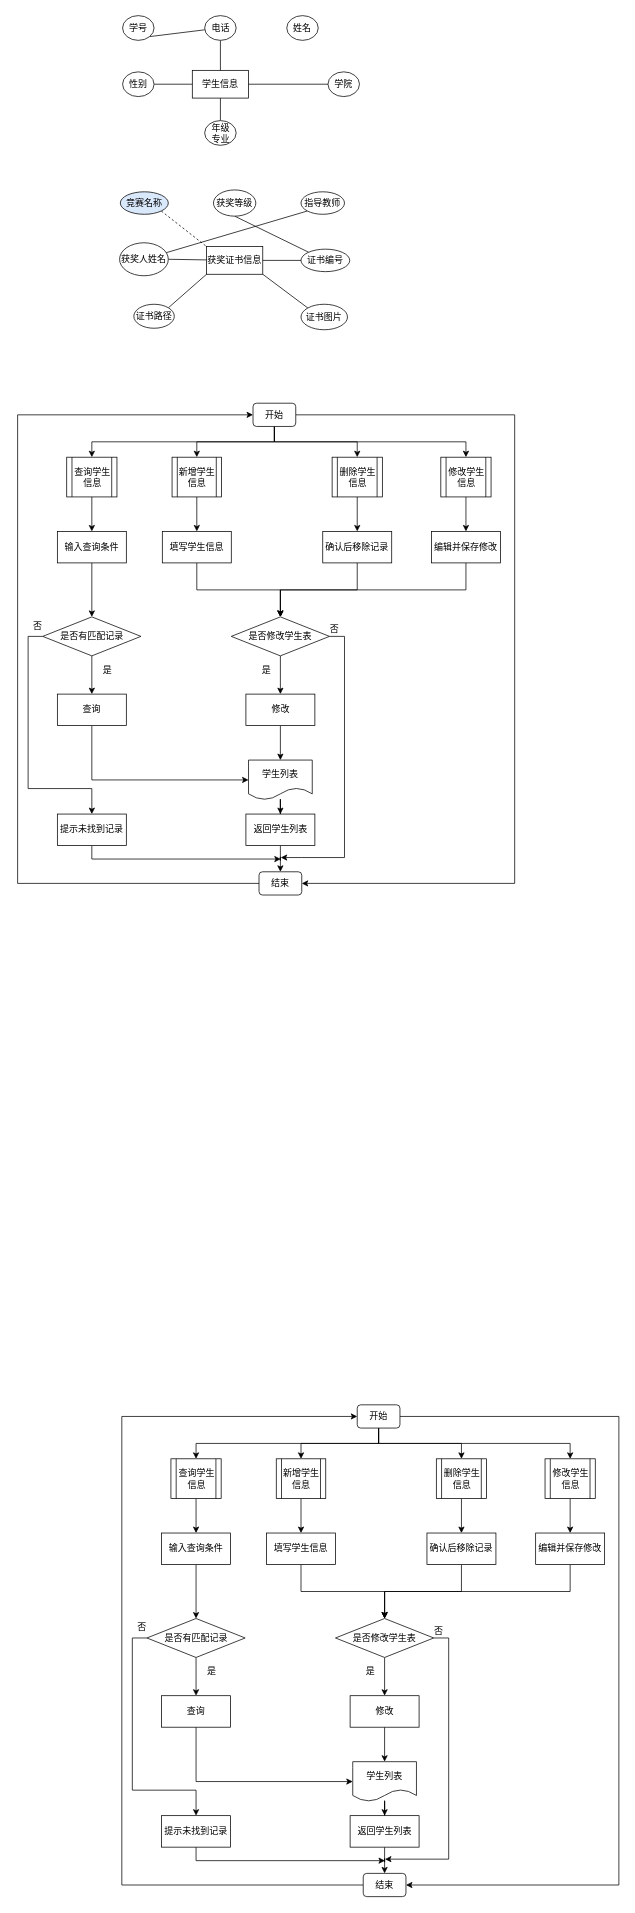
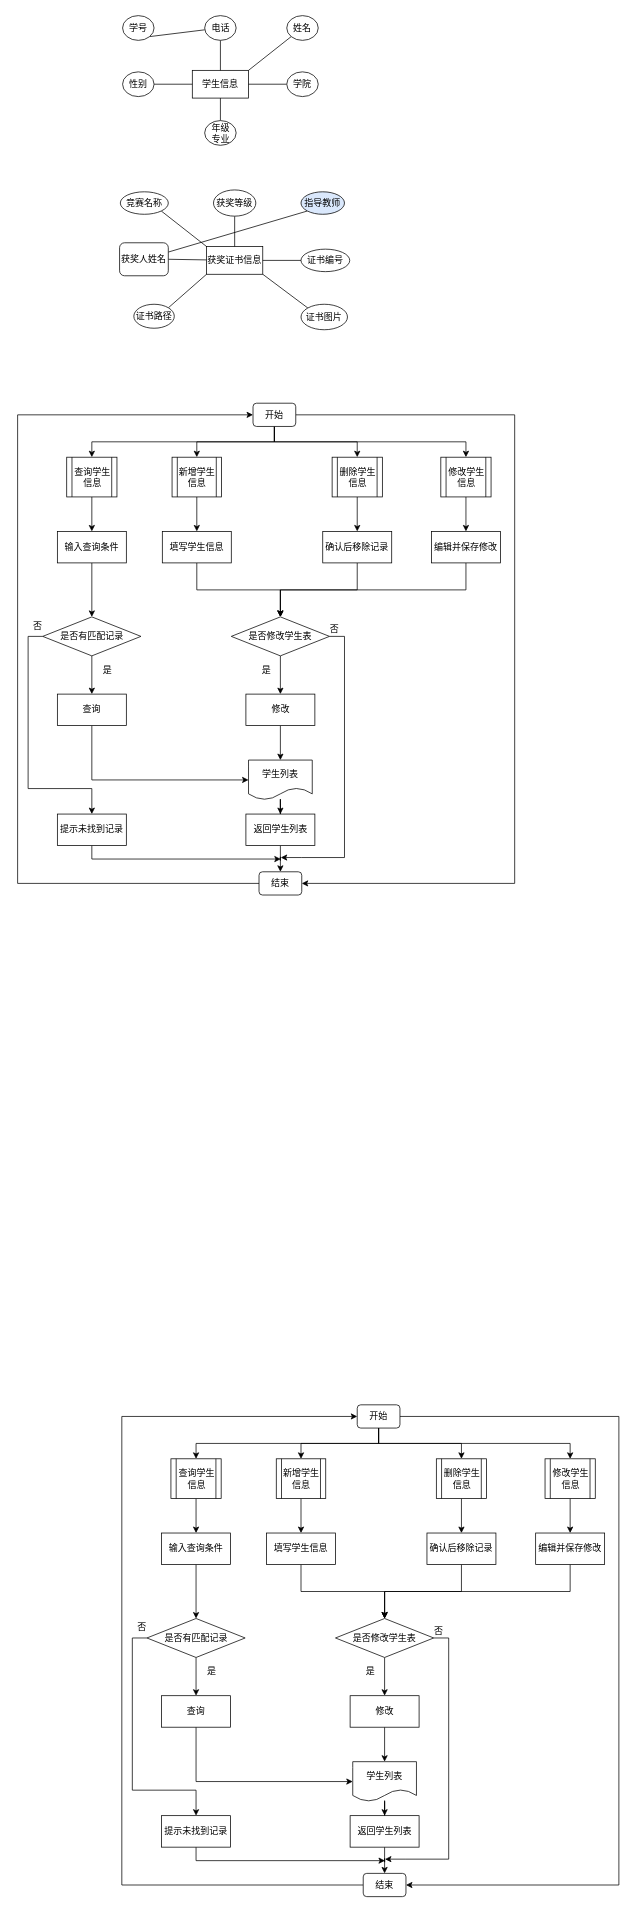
edge "姓名" -- "学生信息": added
node "学院": moved (344, 84) -> (303, 84)
node "竞赛名称": fillcolor #dae8fc -> #ffffff
node "指导教师": fillcolor #ffffff -> #dae8fc
edge "竞赛名称" -- "获奖证书信息": style dashed -> solid
edge "获奖等级" -- "证书编号": now "获奖等级" -- "获奖证书信息"
node "获奖人姓名": shape ellipse -> rounded rectangle
